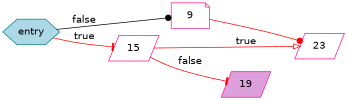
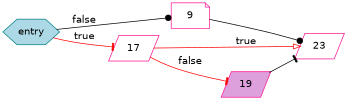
edge "9" -> "23": color red -> black
node "15": label "15" -> "17"
edge "19" -> "23": added
